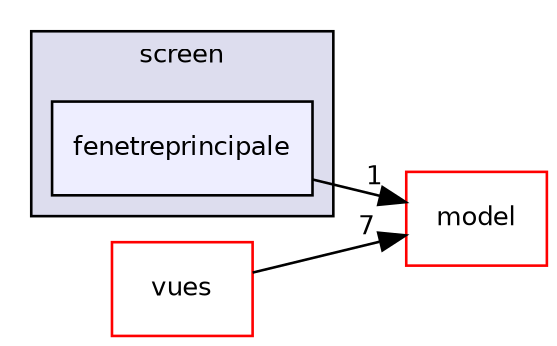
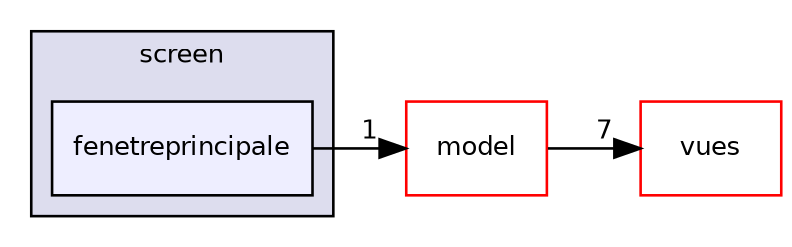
edge "vues" -> "model": reversed
